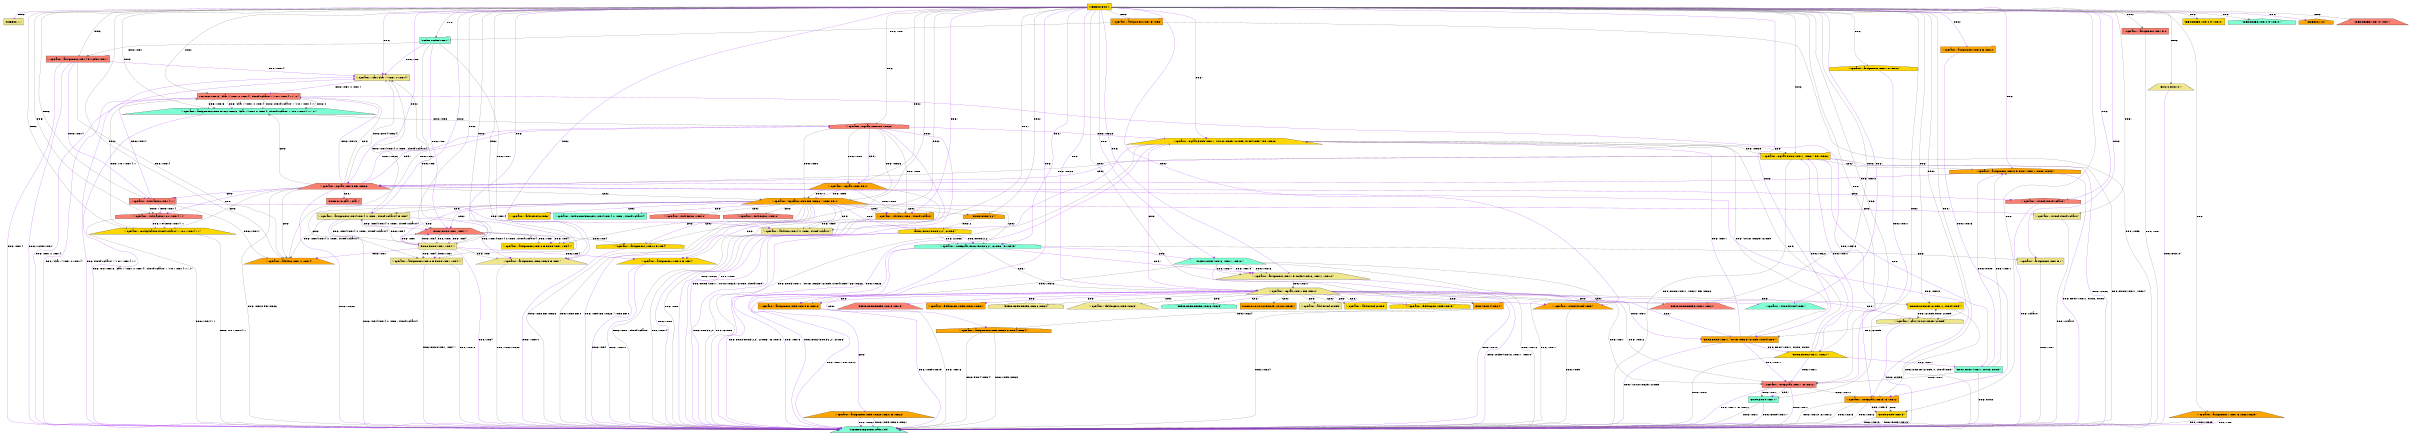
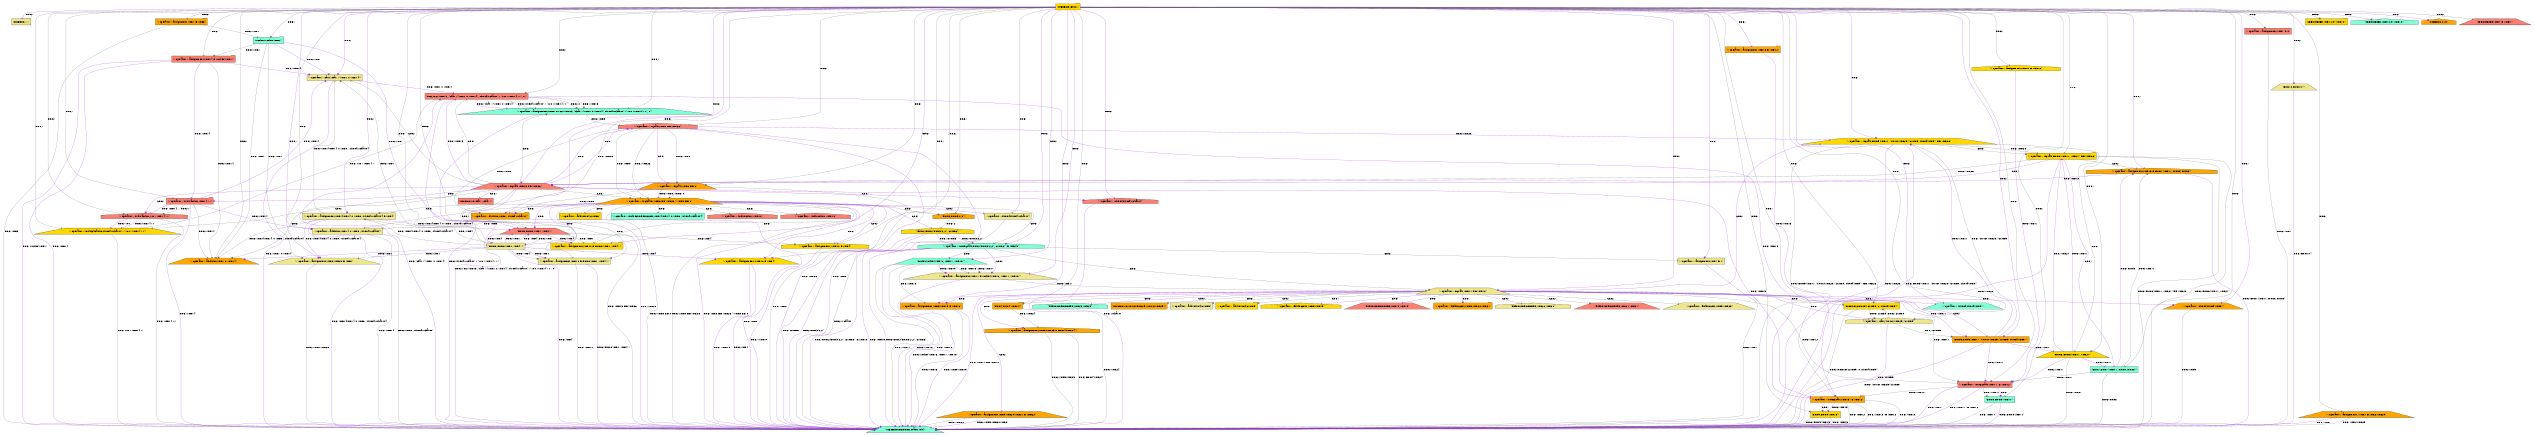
edge "(METHOD,FUN1)" -> "(FIELD_IDENTIFIER,VAR21,VAR21)": now "(METHOD,FUN1)" -> "(FUN7,FUN7(VAR11, NULL, NULL))"
edge "(<operator>.equals,VAR13 == VAR26)" -> "(<operator>.cast,(char *)(VAR1 + VAR14))": label "DDG: FUN4(VAR24)" -> "CDG: "
edge "(FUN5,FUN5(VAR11, (struct VAR25*)&VAR9, sizeof(VAR9)))" -> "(FUN6,FUN6(VAR11, VAR27))": label "DDG: FUN7(VAR11, NULL, NULL)" -> "DDG: VAR11"
edge "(<operator>.subtraction,VAR14 - 1)" -> "(METHOD_RETURN,static void)": added, label "DDG: VAR14"
